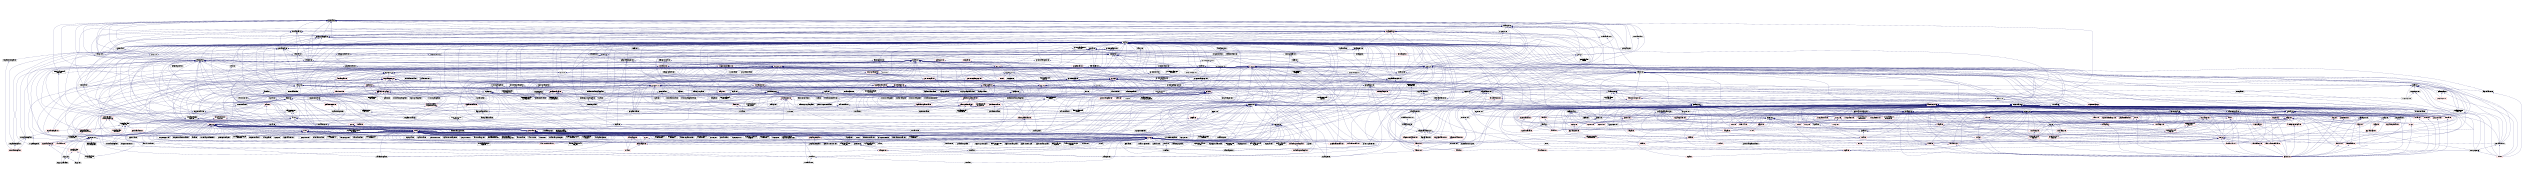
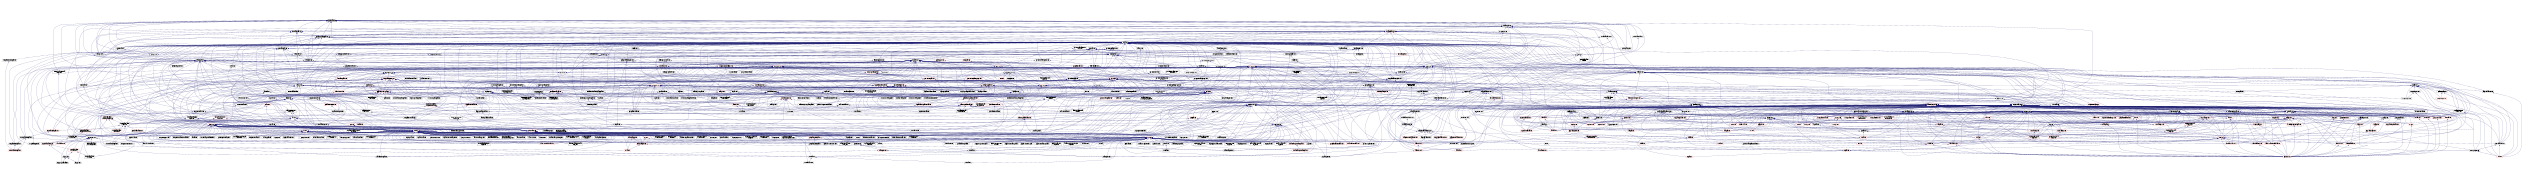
node "action_node.hpp": label "action_node.hpp" -> "barrier_node.hpp"
